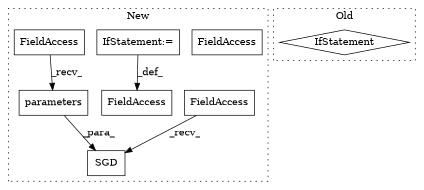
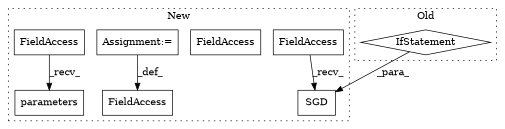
node "IfStatement:=": label "IfStatement:=" -> "Assignment:="
edge "parameters" -> "SGD": now "IfStatement" -> "SGD"
